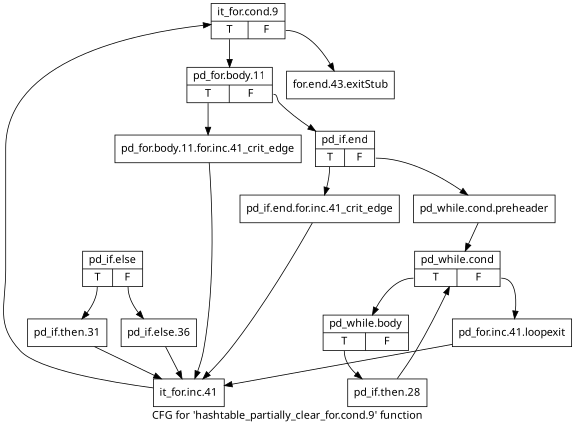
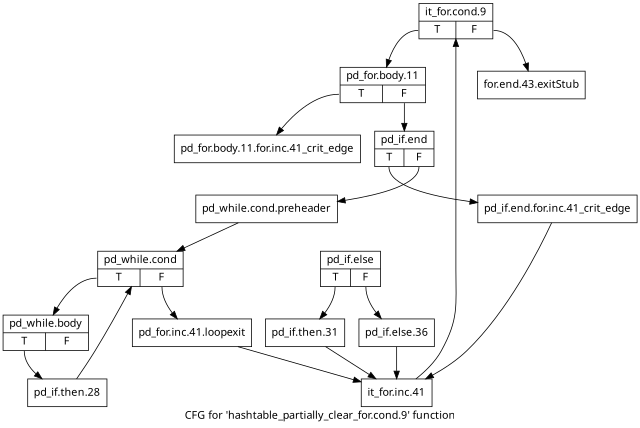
edge "pd_for.body.11.for.inc.41_crit_edge" -> "it_for.inc.41": removed
